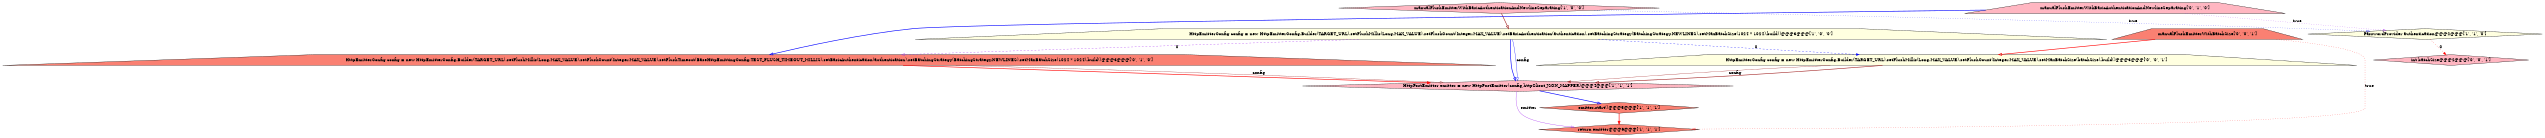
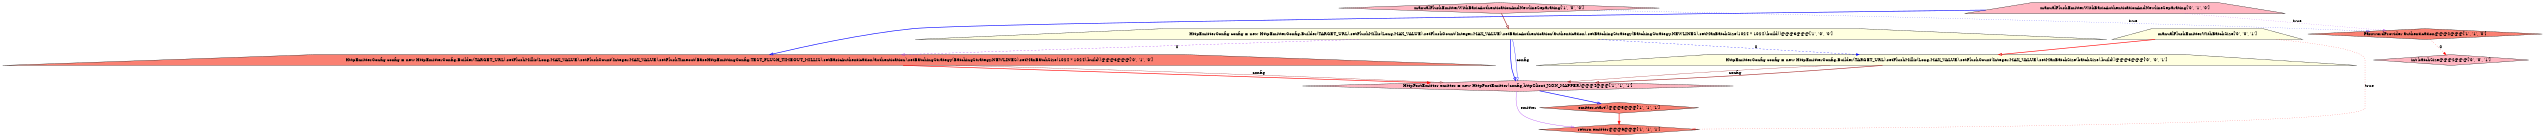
node "manualFlushEmitterWithBatchSize['0', '0', '1']": fillcolor salmon -> lightyellow
node "PasswordProvider authentication@@@2@@@['1', '1', '0']": fillcolor lightyellow -> salmon
